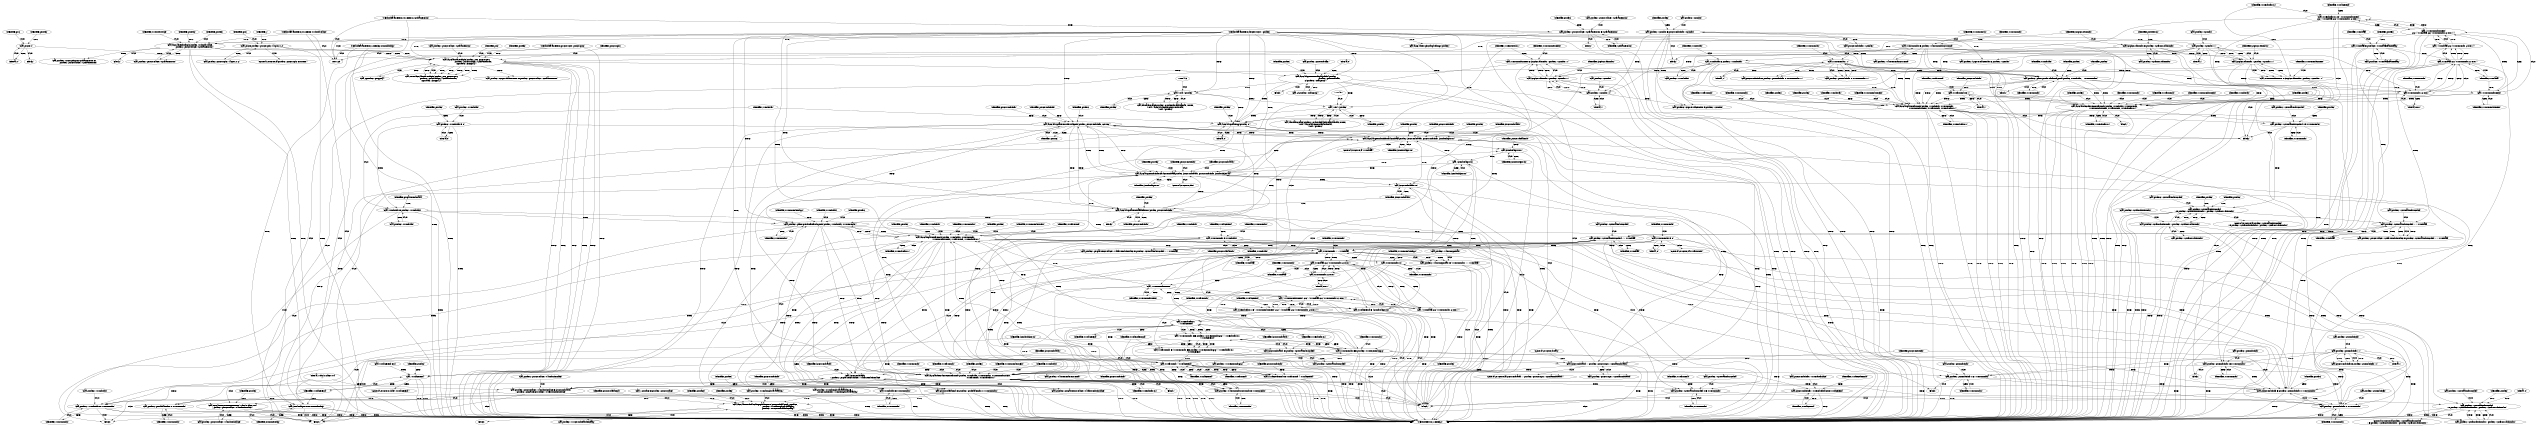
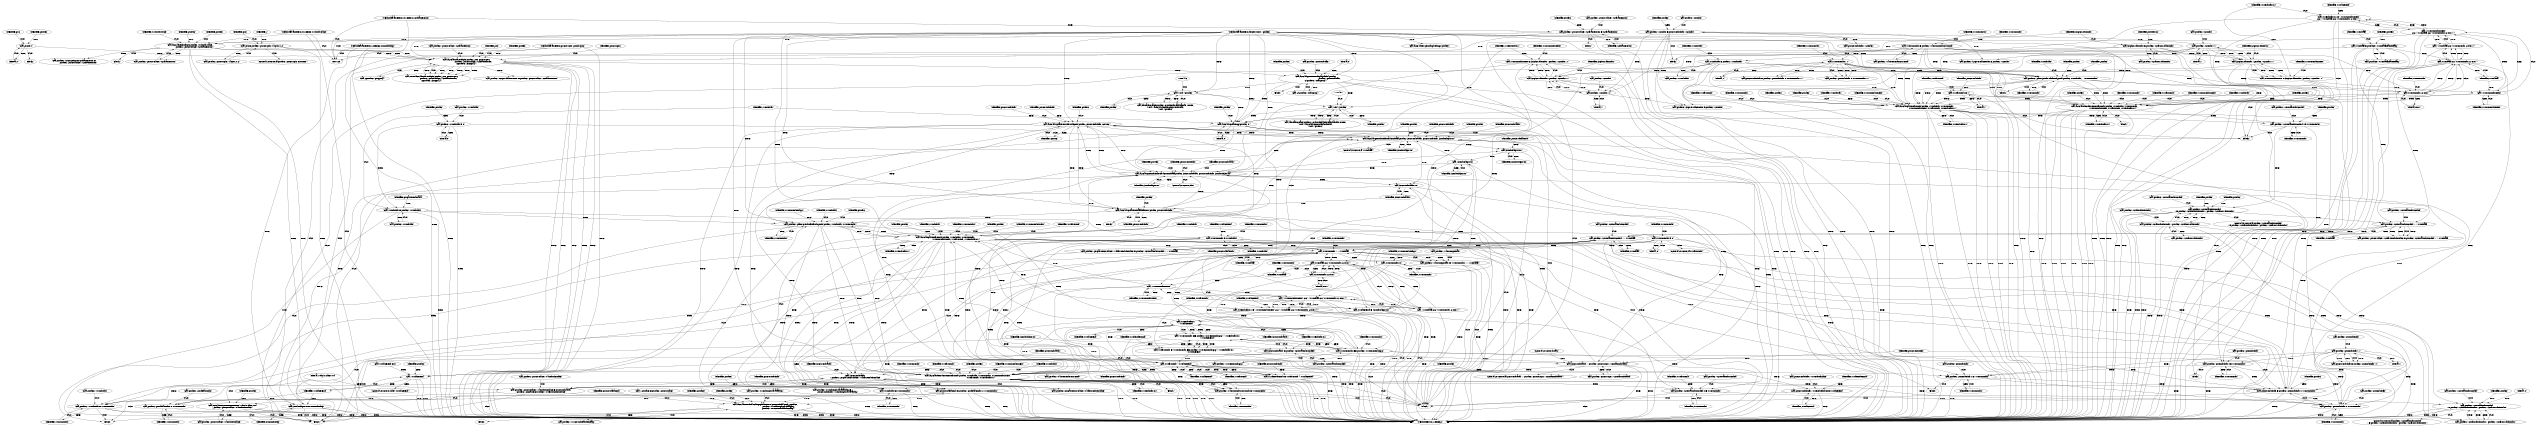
edge "(Call,u1_num_mbs == ps_dec->u1_recon_mb_grp)" -> "(Call,ps_dec->u4_num_mbs_cur_nmb = u1_num_mbs)": removed, label "DDG:"
node "(Call,ps_dec->ps_deblk_mbn)": added
